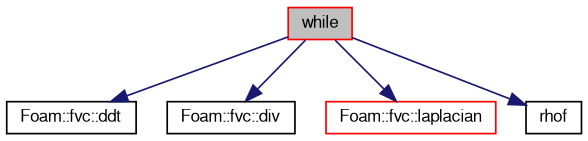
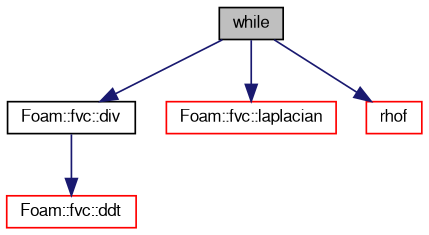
node "while": color red -> black
edge "while" -> "Foam::fvc::ddt": now "Foam::fvc::div" -> "Foam::fvc::ddt"
node "Foam::fvc::ddt": color black -> red
node "rhof": color black -> red
